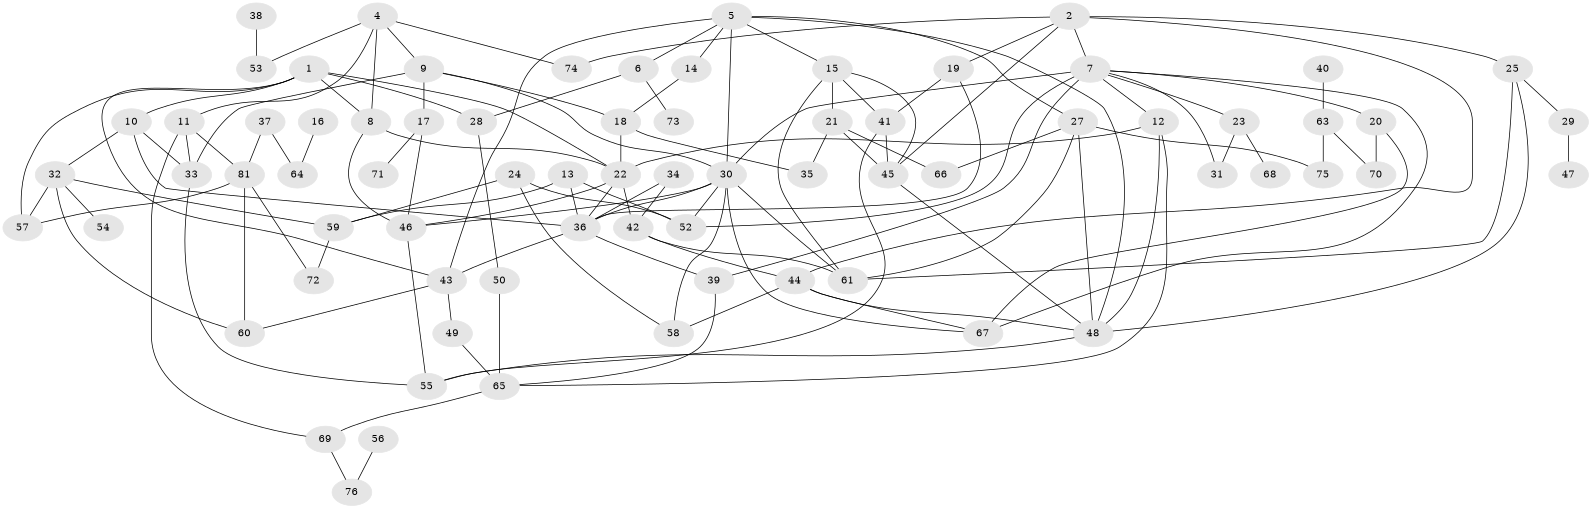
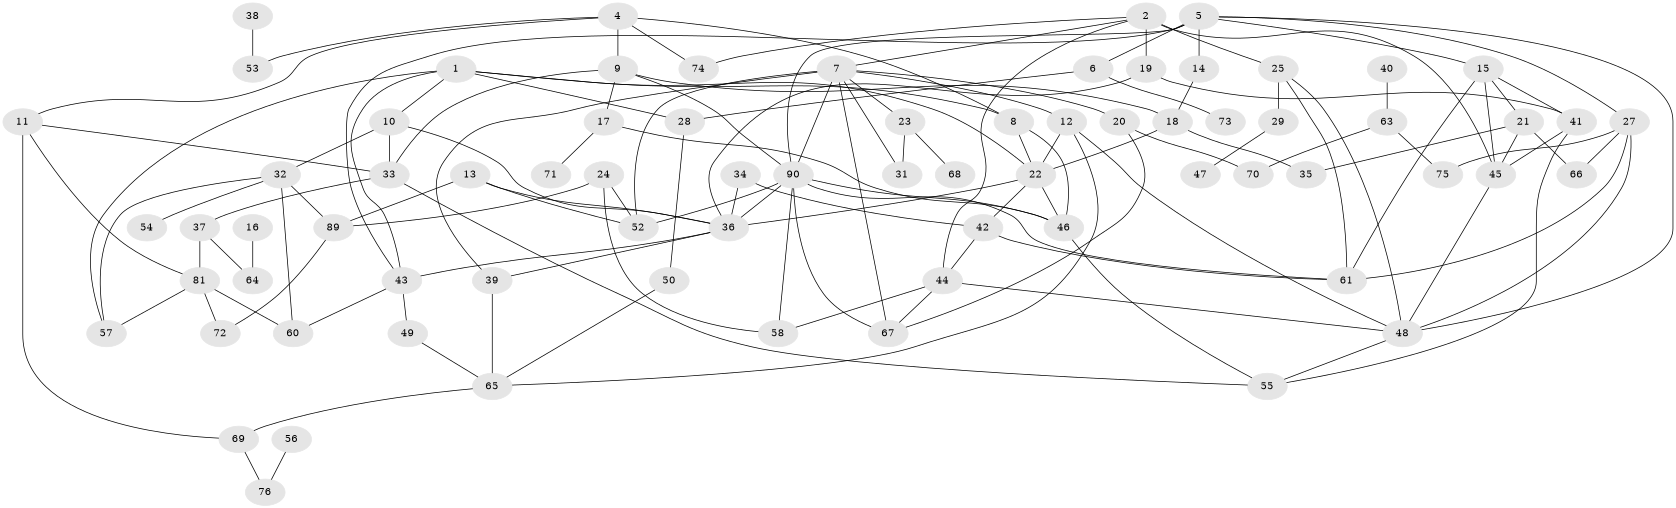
node "30": label "30" -> "90"
edge "33" -- "37": added
node "59": label "59" -> "89"
